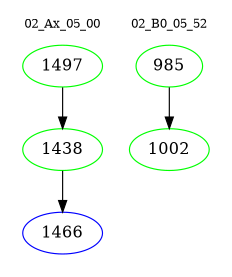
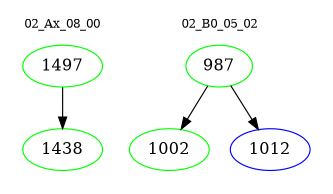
cluster "02_Ax_05_00": label "02_Ax_05_00" -> "02_Ax_08_00"
cluster "02_B0_05_52": label "02_B0_05_52" -> "02_B0_05_02"
node "985": label "985" -> "987"
node "1012": added
node "1466": removed
